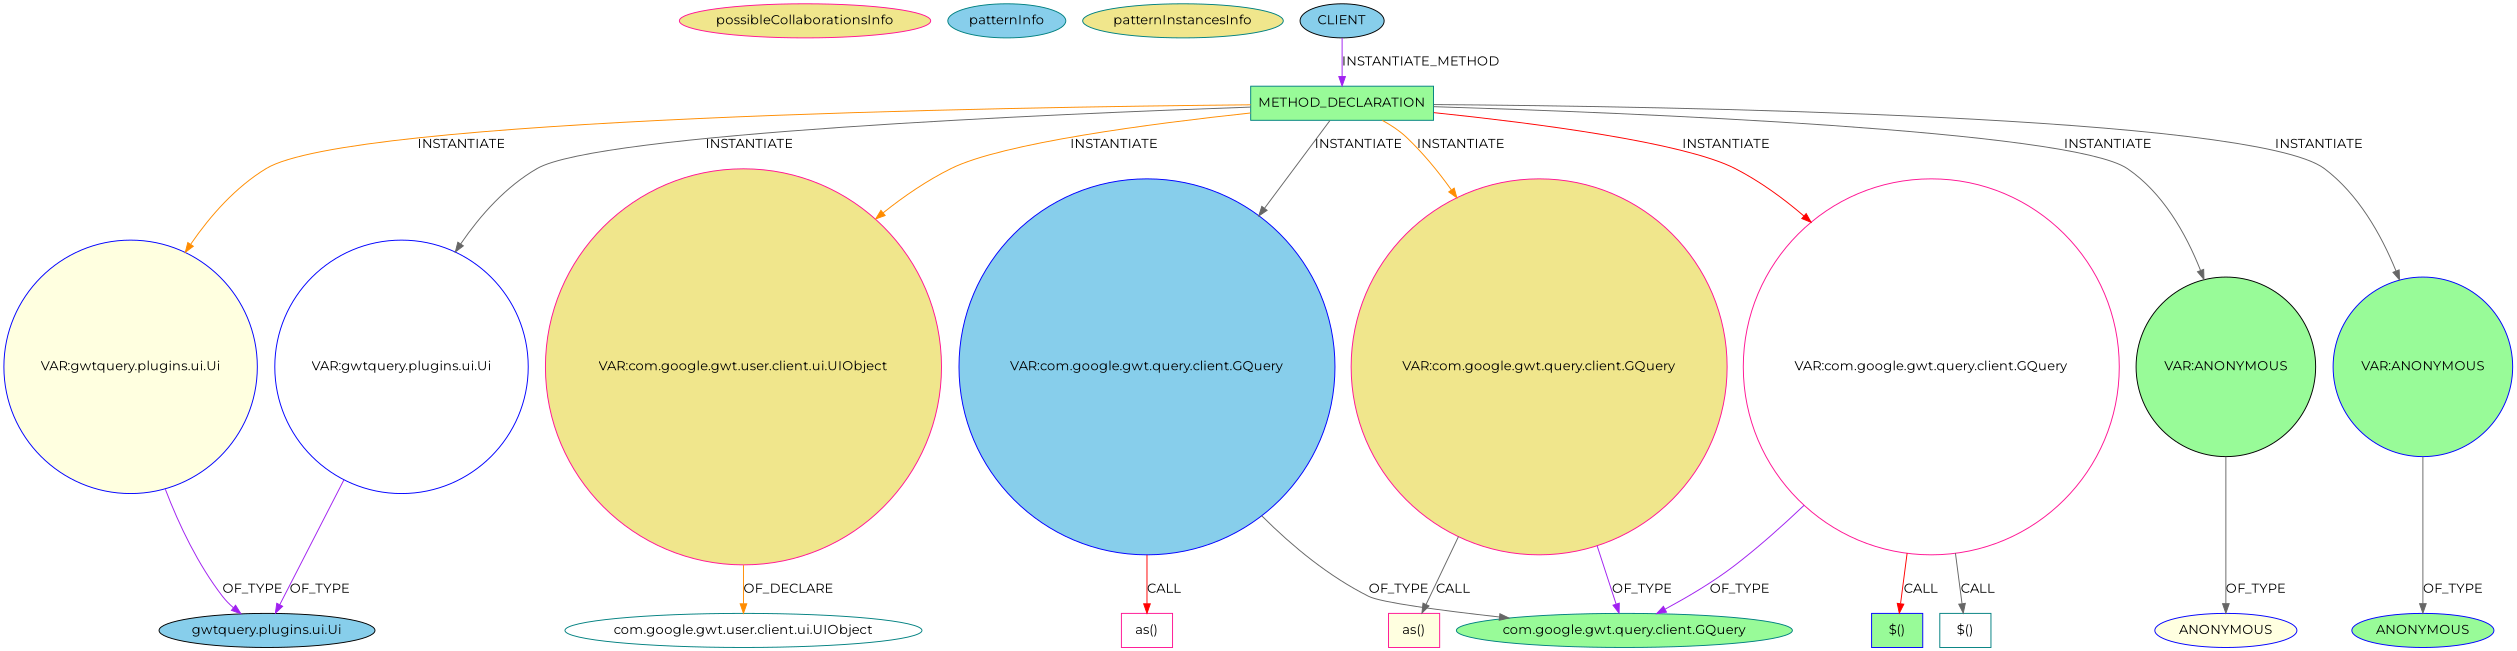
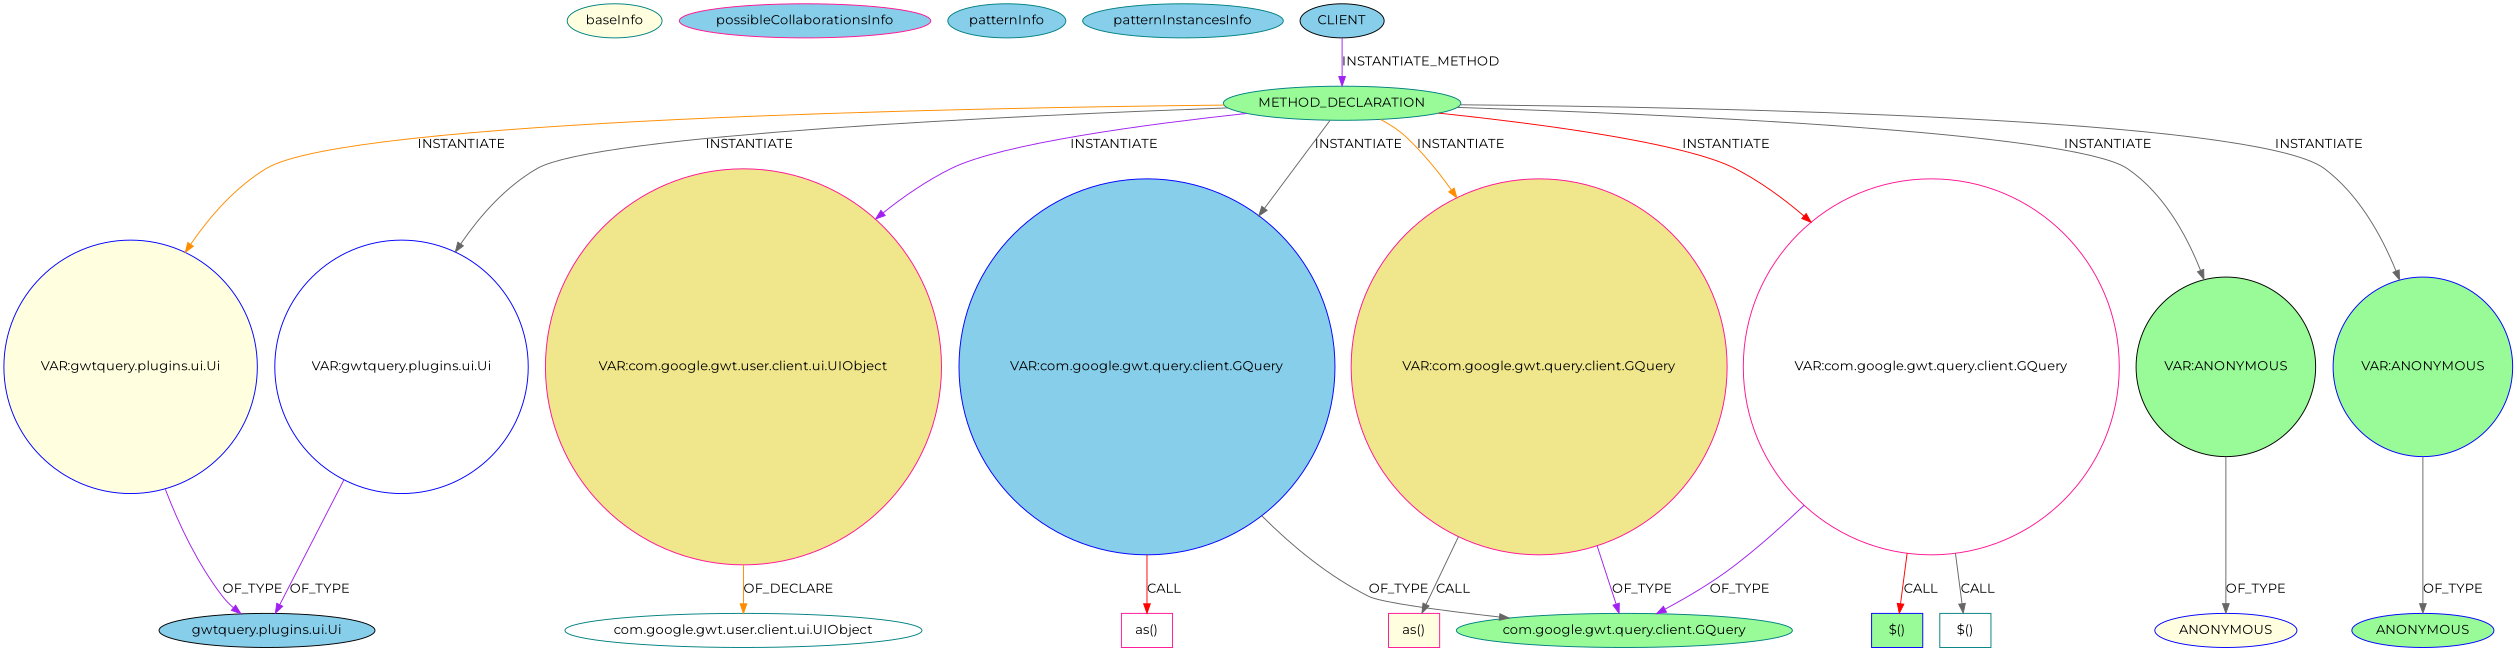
node "baseInfo": added
node "possibleCollaborationsInfo": fillcolor khaki -> skyblue
node "patternInstancesInfo": fillcolor khaki -> skyblue
node "METHOD_DECLARATION": shape box -> ellipse
edge "METHOD_DECLARATION" -> "VAR:com.google.gwt.user.client.ui.UIObject": color darkorange -> purple
